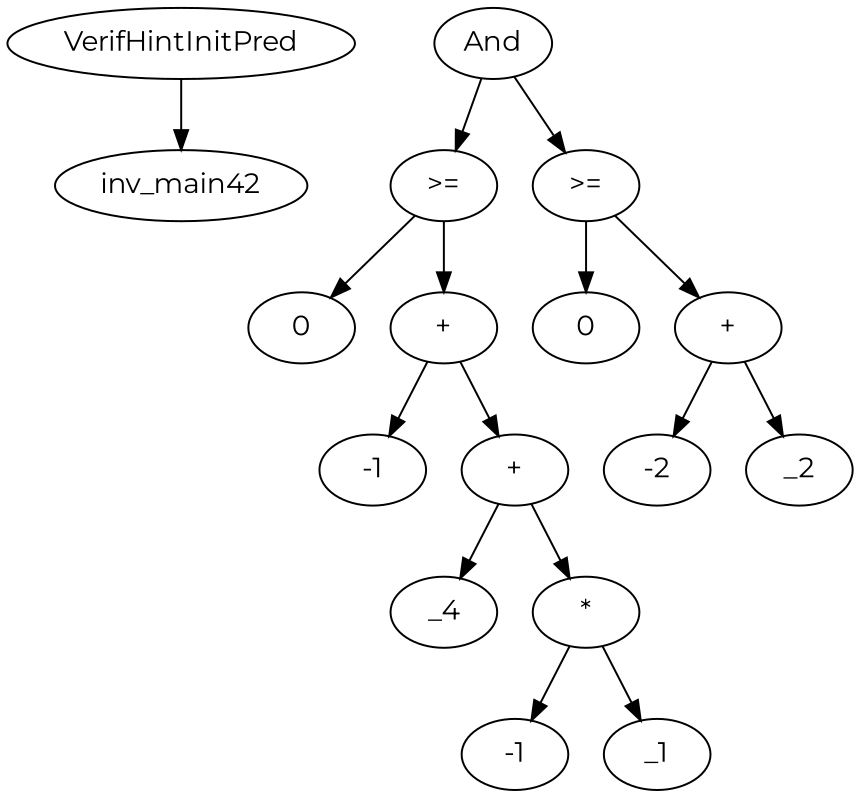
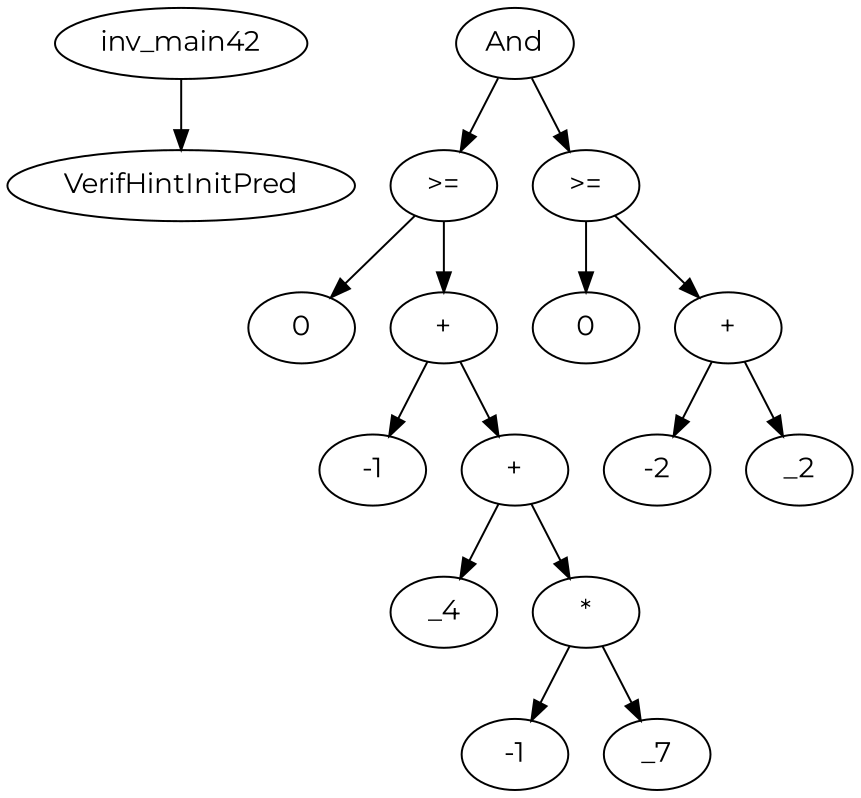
edge "VerifHintInitPred" -> "inv_main42": reversed
node "_1": label "_1" -> "_7"
